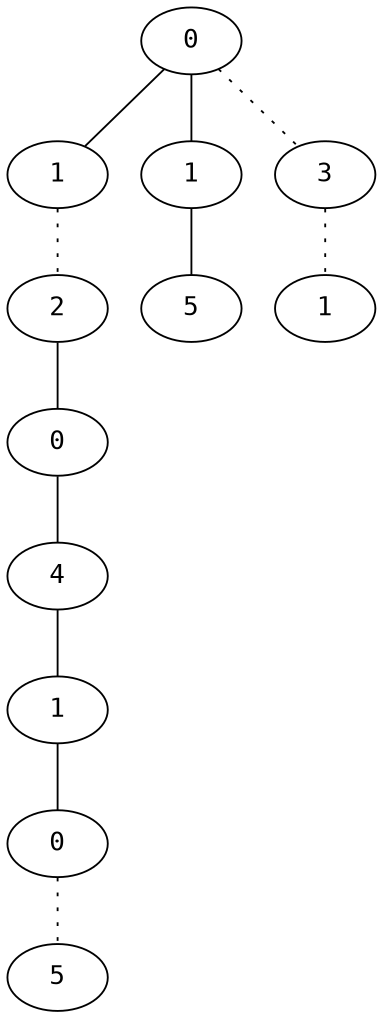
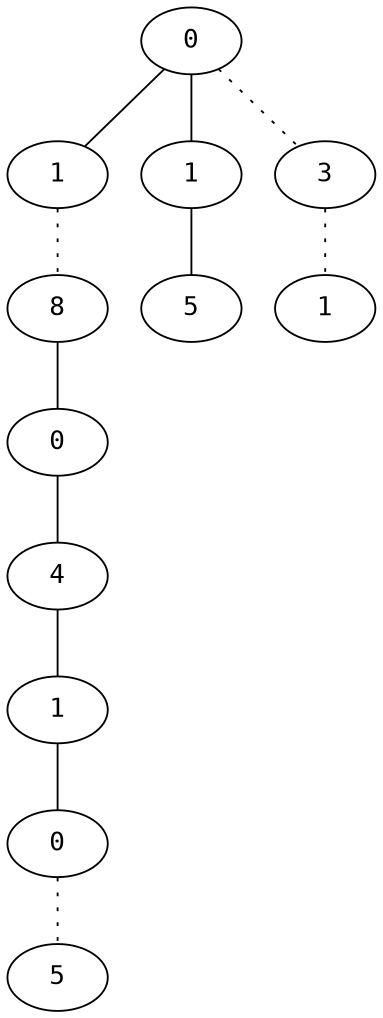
node "2": label "2" -> "8"
